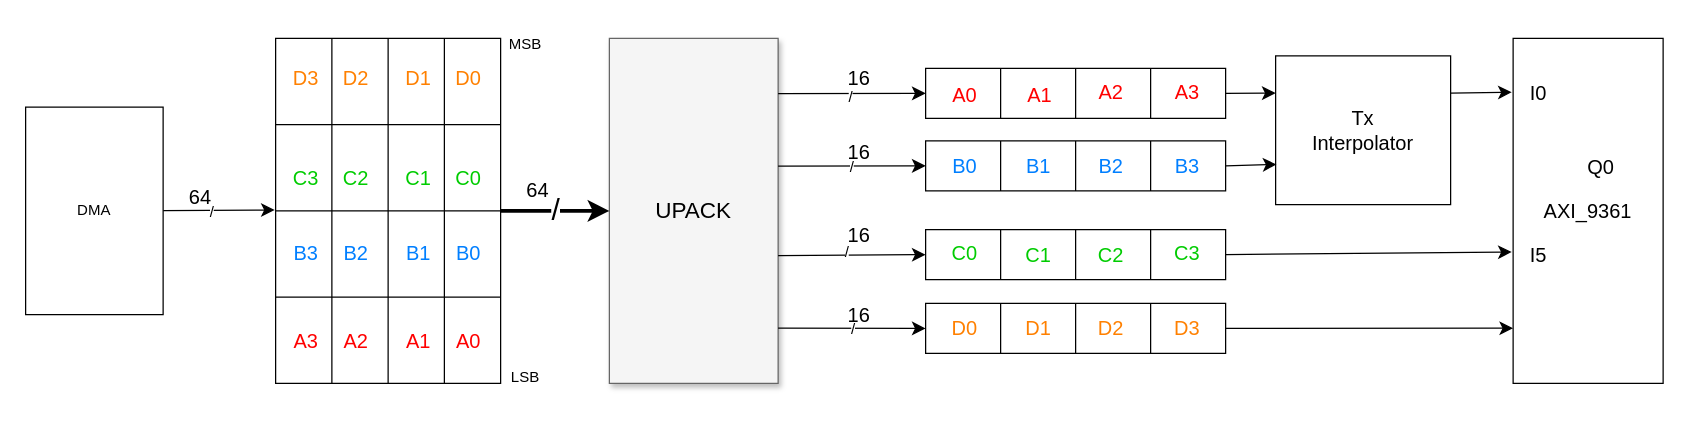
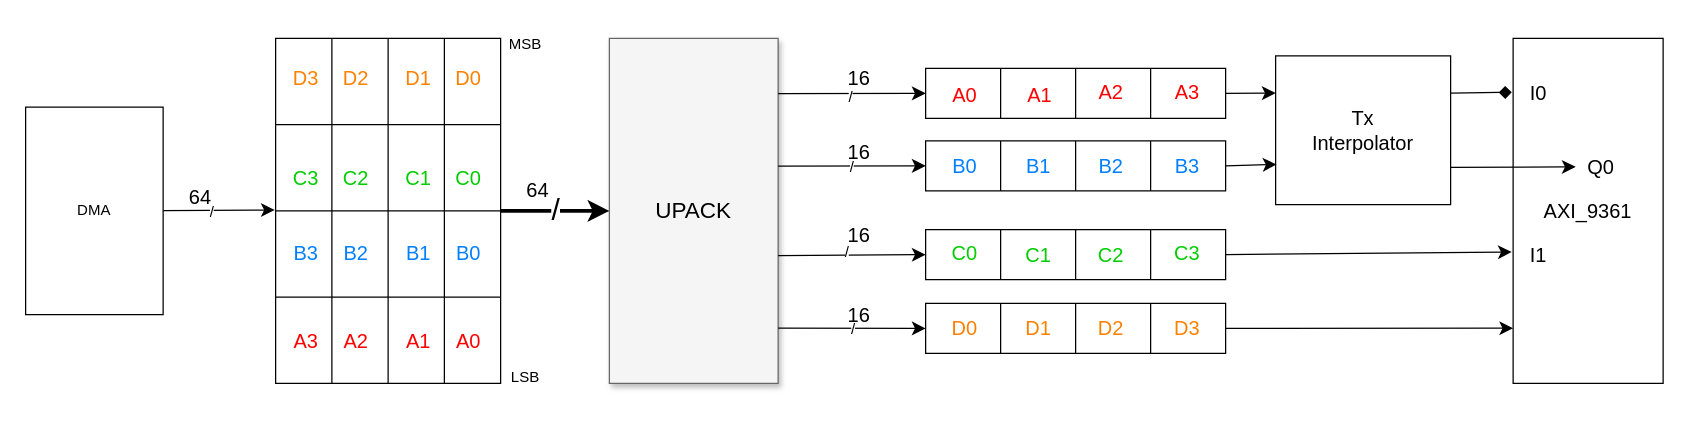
edge "Tx Interpolator" -> "I0": arrowhead classic -> diamond
edge "Tx Interpolator" -> "Q0": added
node "I5": label "I5" -> "I1"
